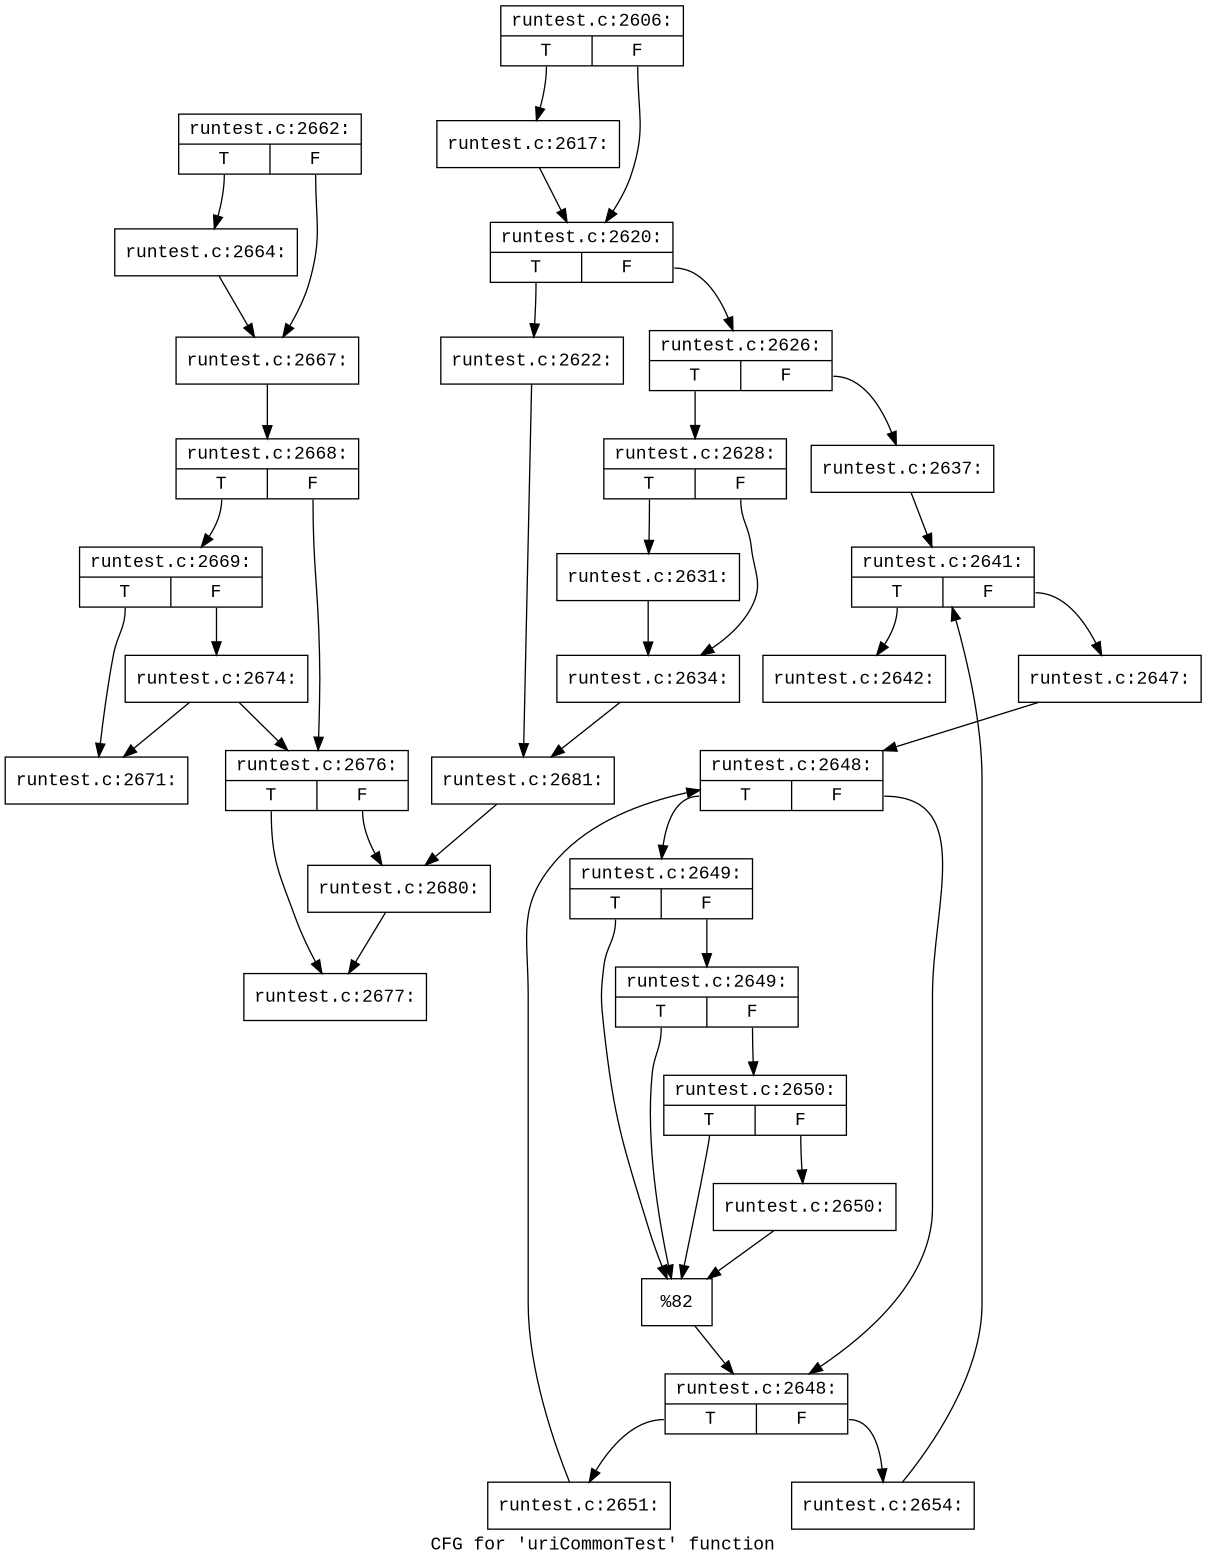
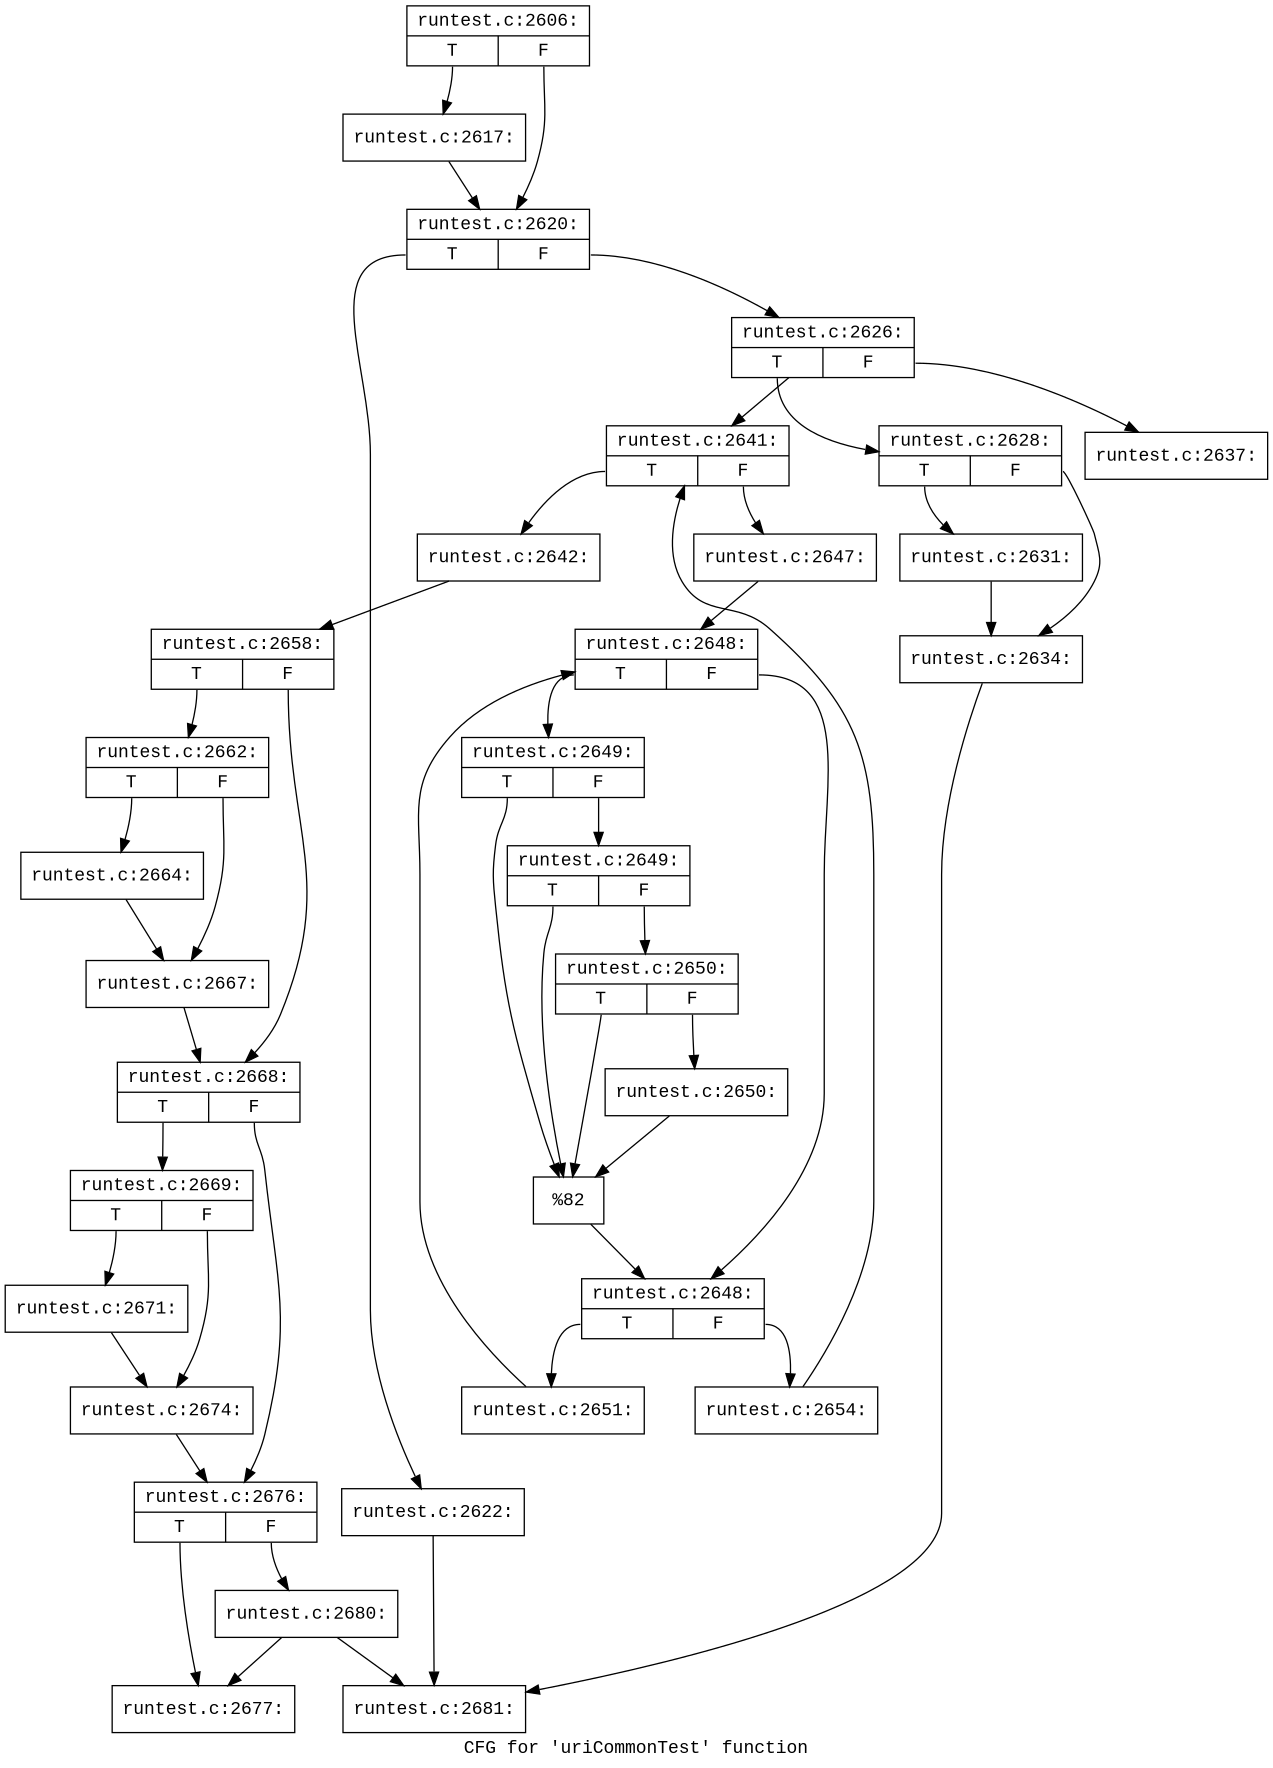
edge "runtest.c:2637:" -> "runtest.c:2641:": now "runtest.c:2626:" -> "runtest.c:2641:"
node "runtest.c:2658:": added
edge "runtest.c:2674:" -> "runtest.c:2671:": reversed
edge "runtest.c:2681:" -> "runtest.c:2680:": reversed
